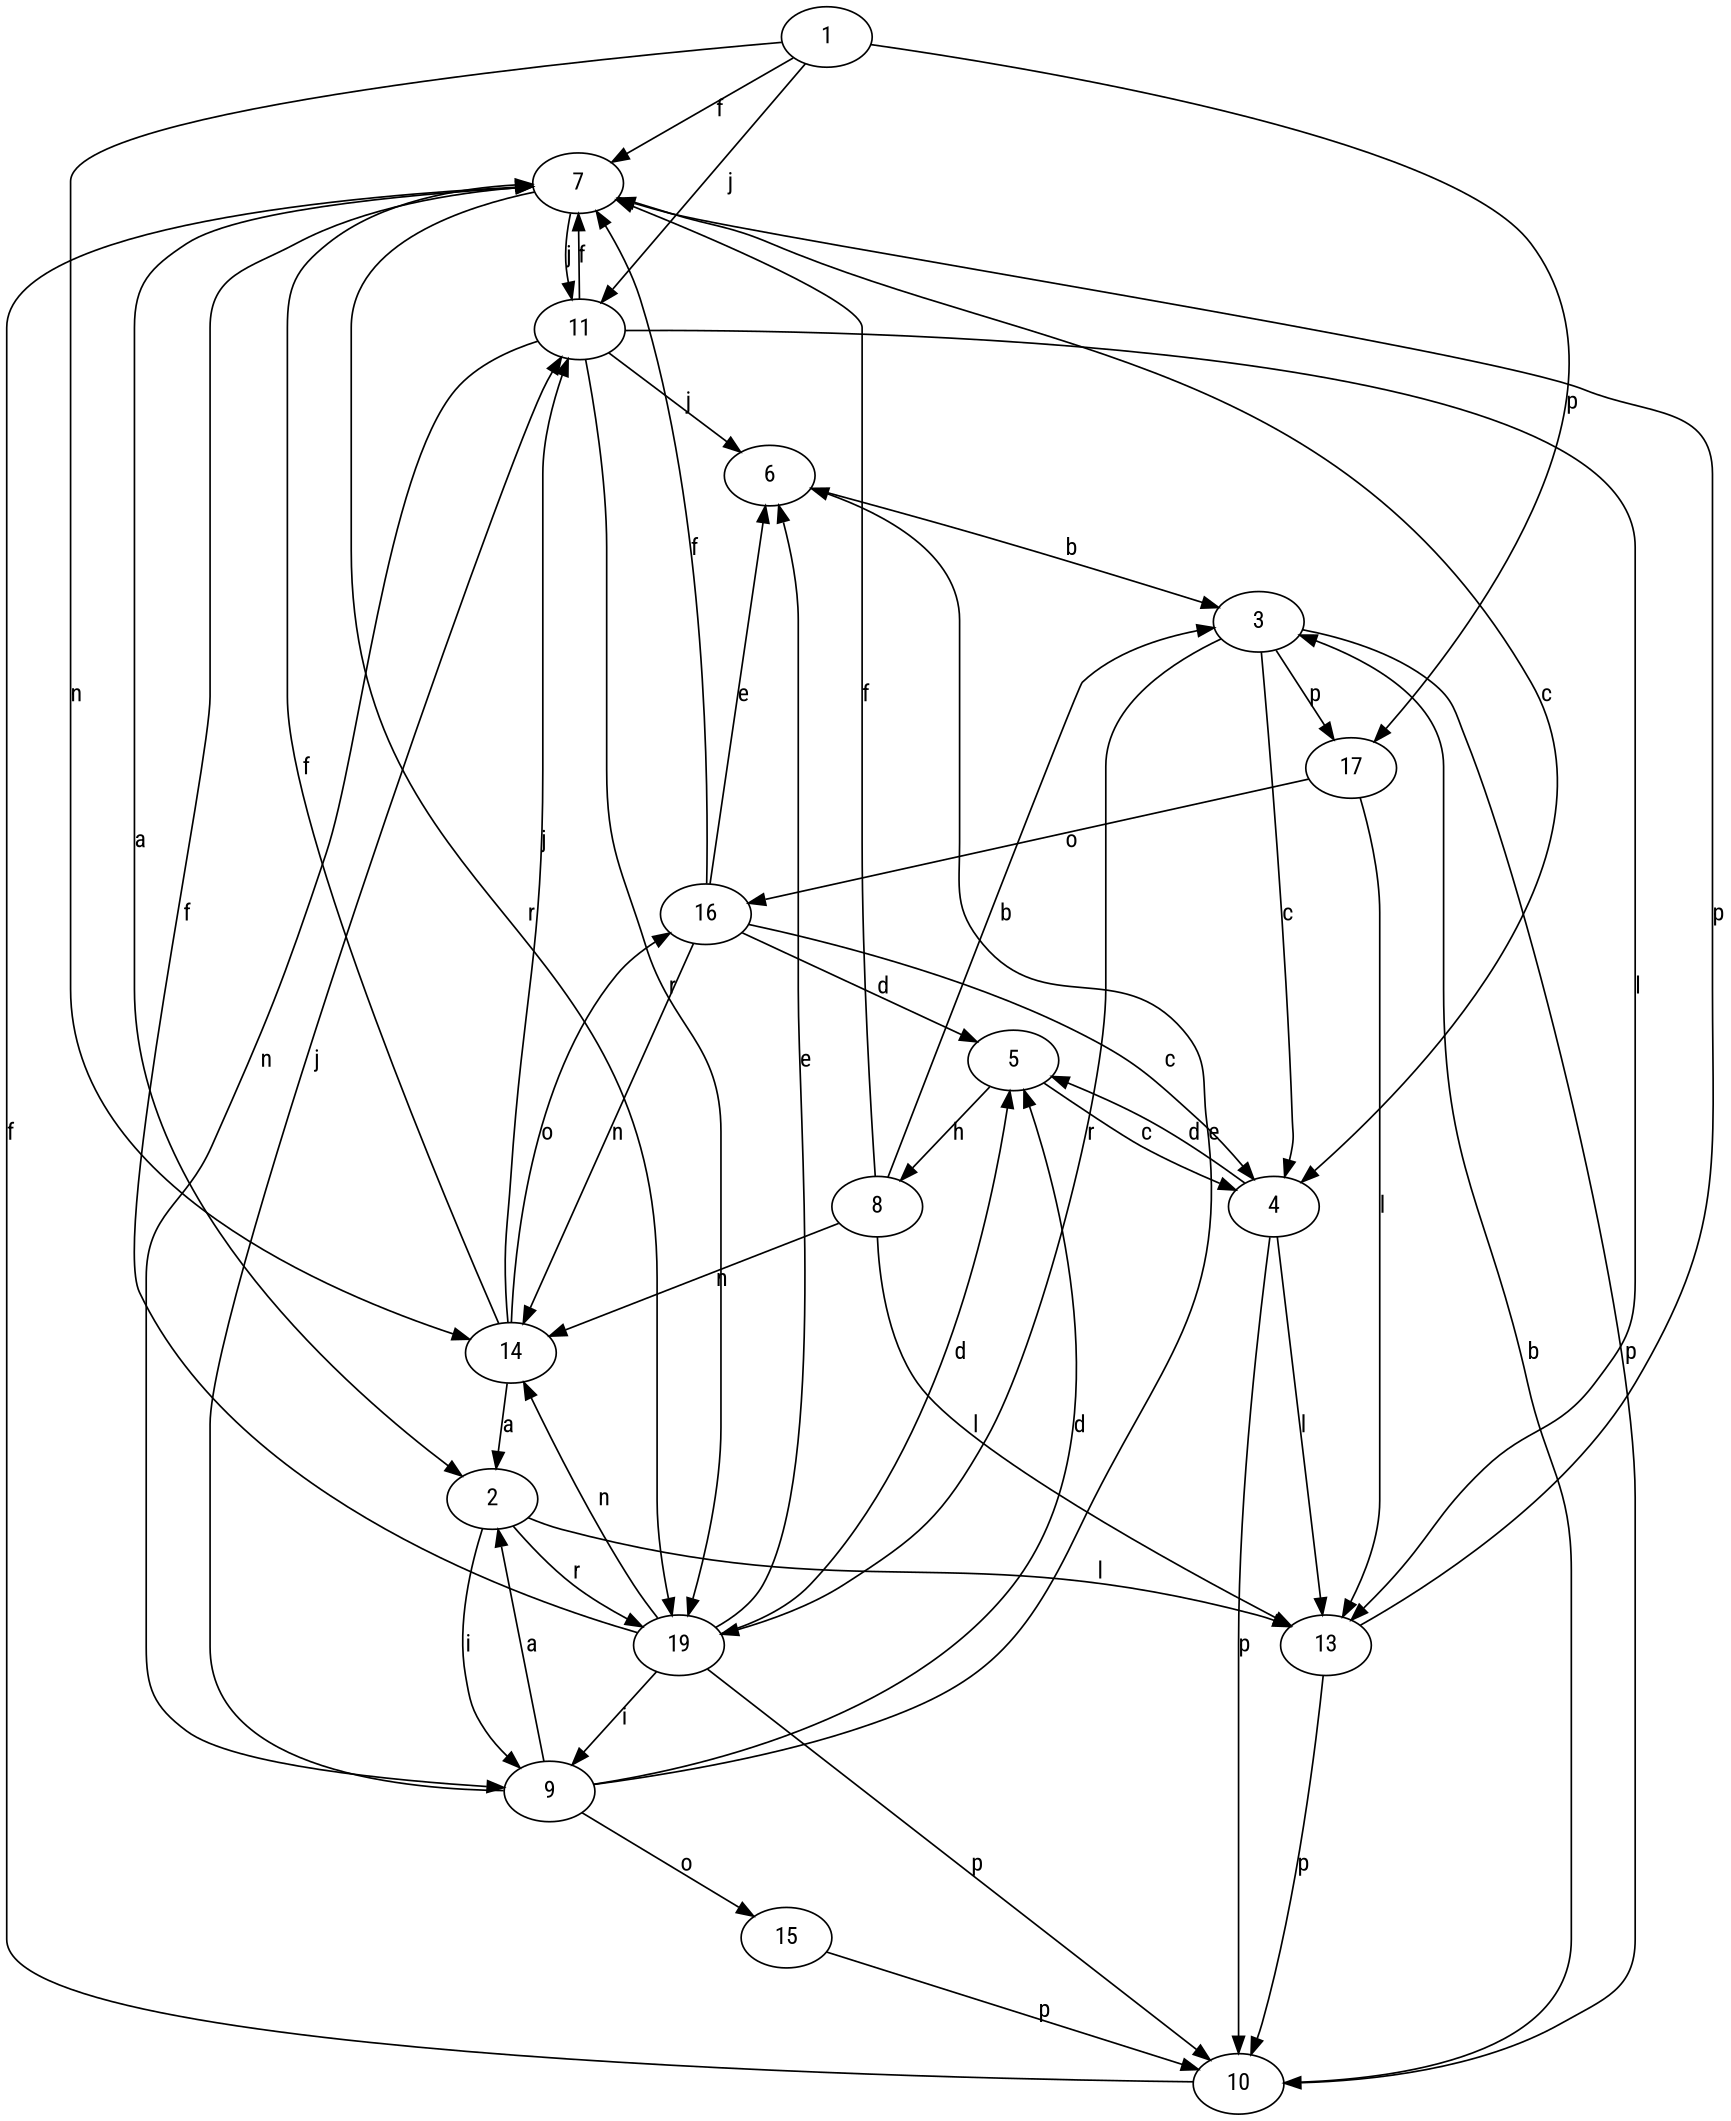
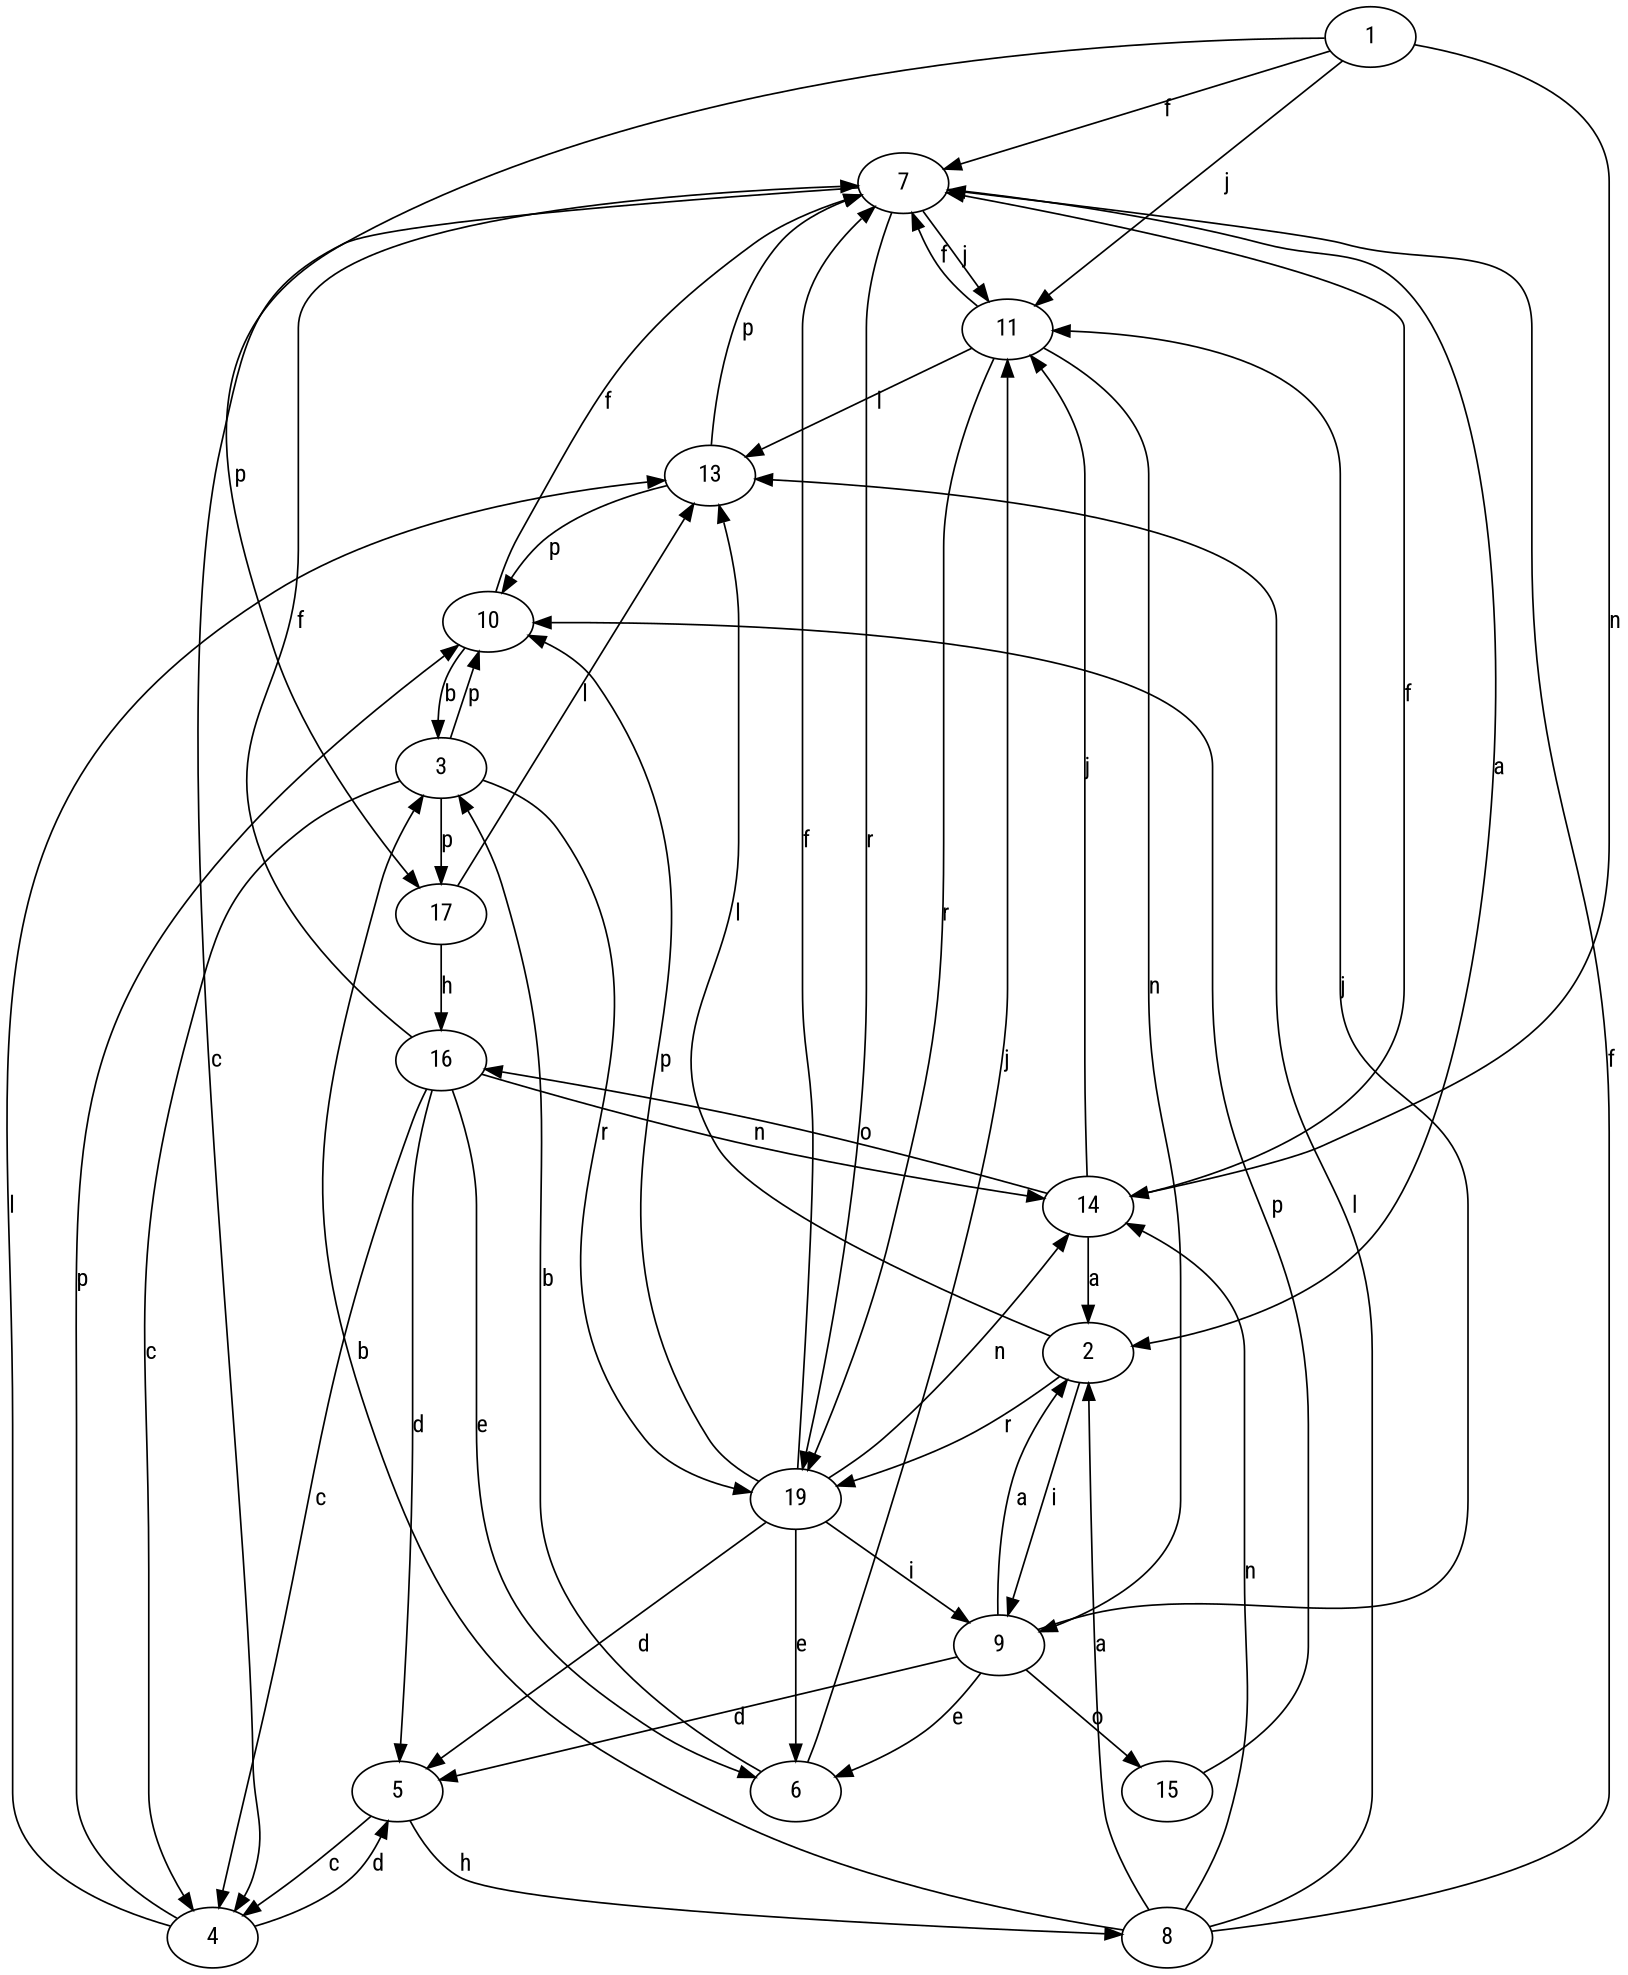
edge "11" -> "6": reversed
edge "17" -> "16": label "o" -> "h"
edge "8" -> "2": added, label "a"
